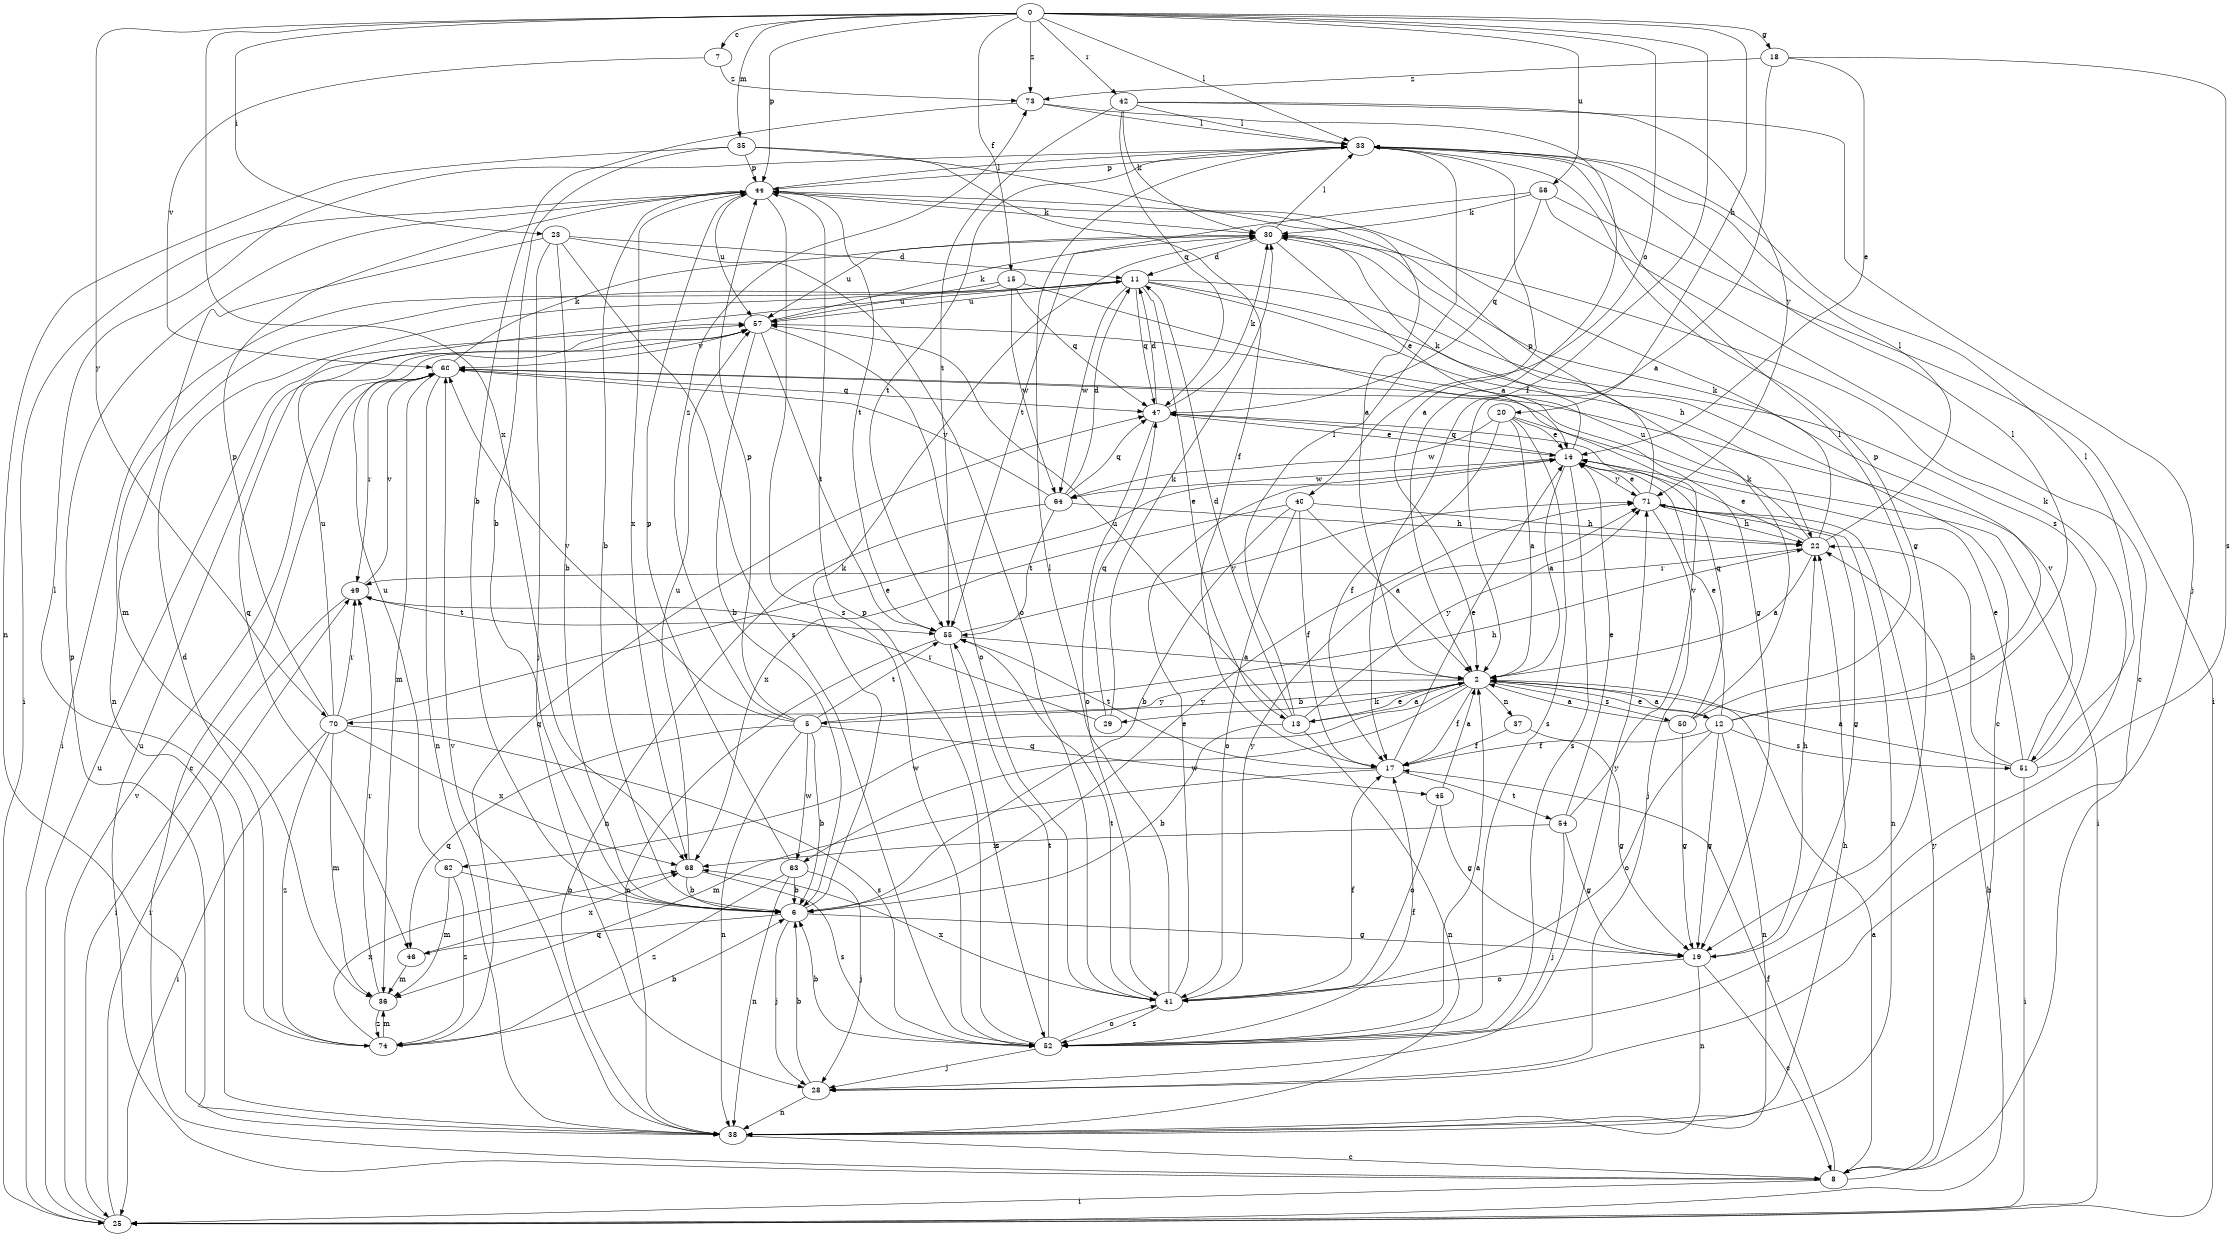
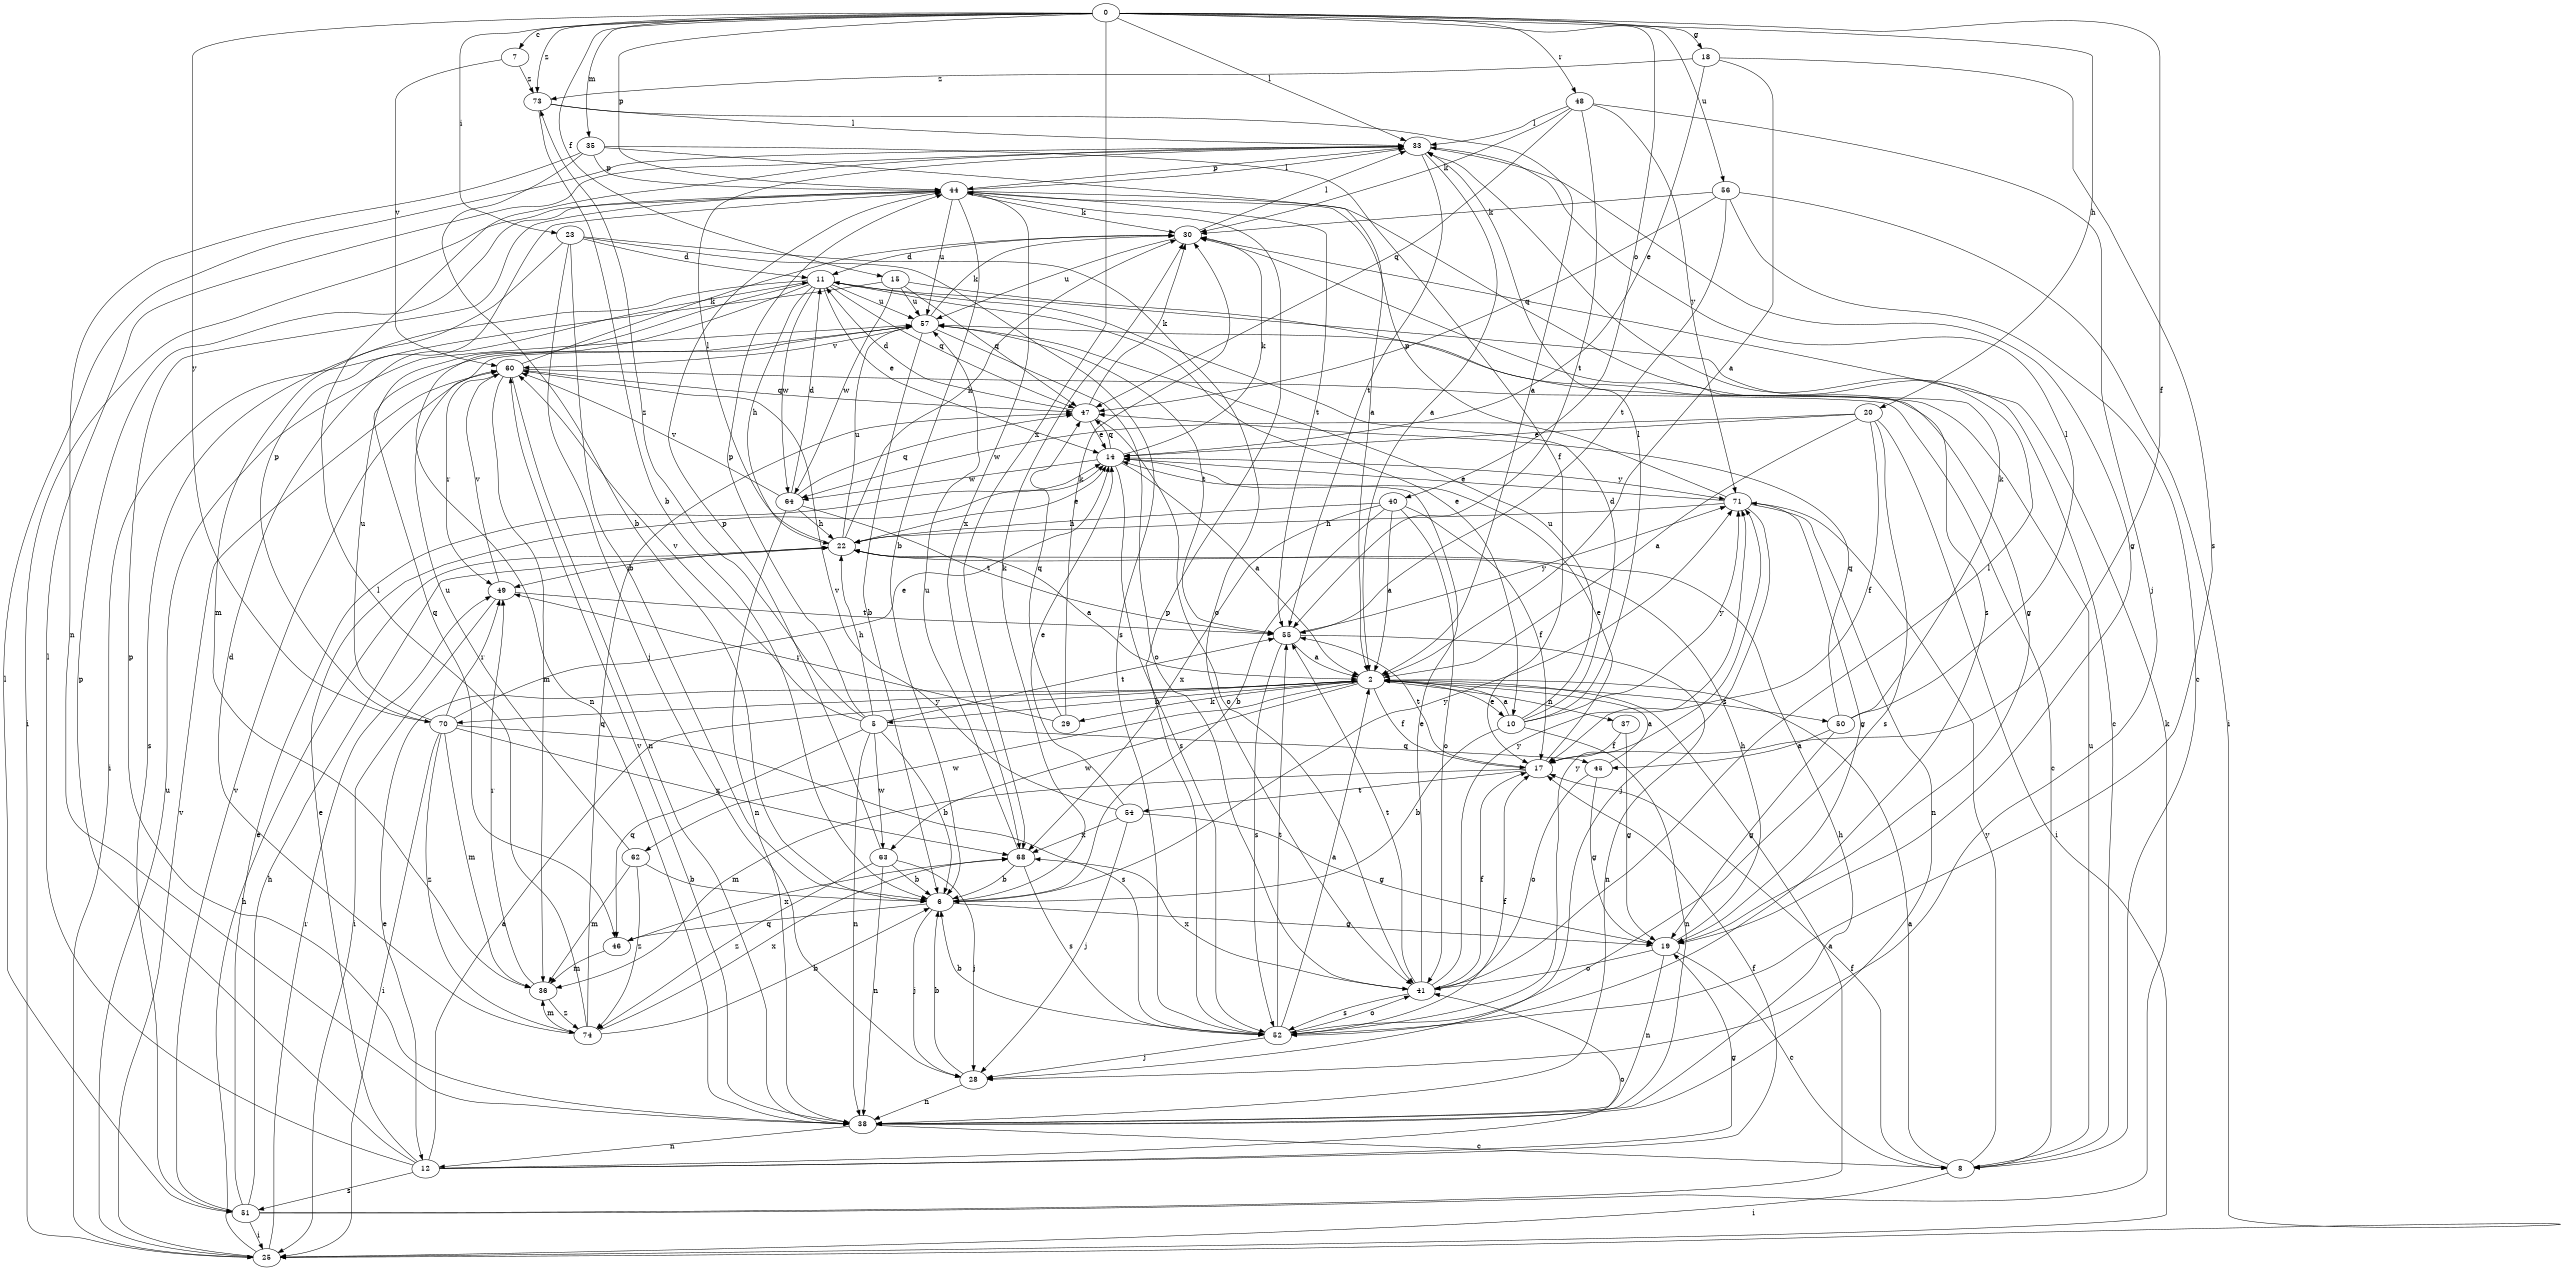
node "42": label "42" -> "48"
edge "51" -> "33": reversed
edge "30" -> "14": now "11" -> "14"
edge "50" -> "2": now "50" -> "45"
node "13": label "13" -> "10"
edge "12" -> "38": reversed
